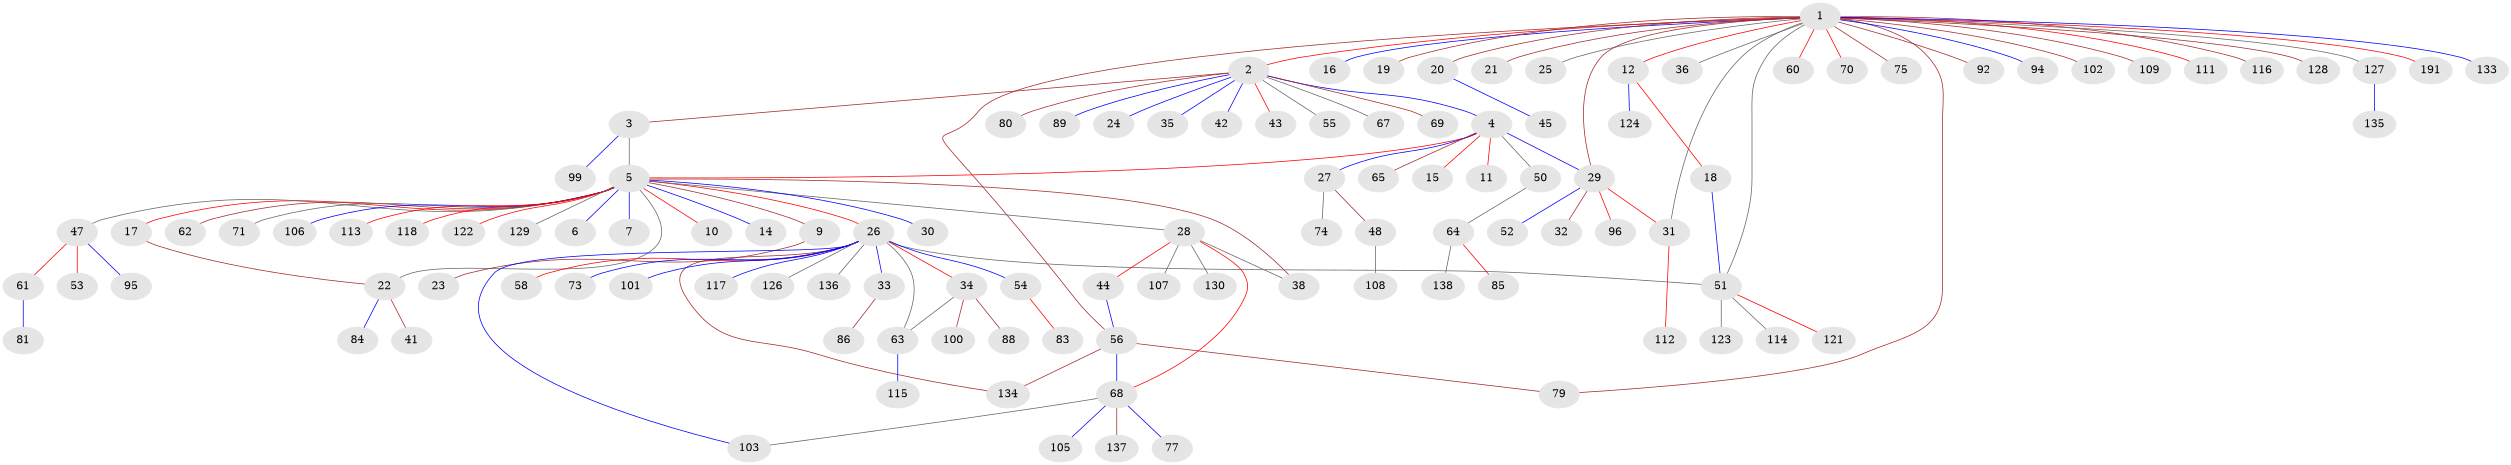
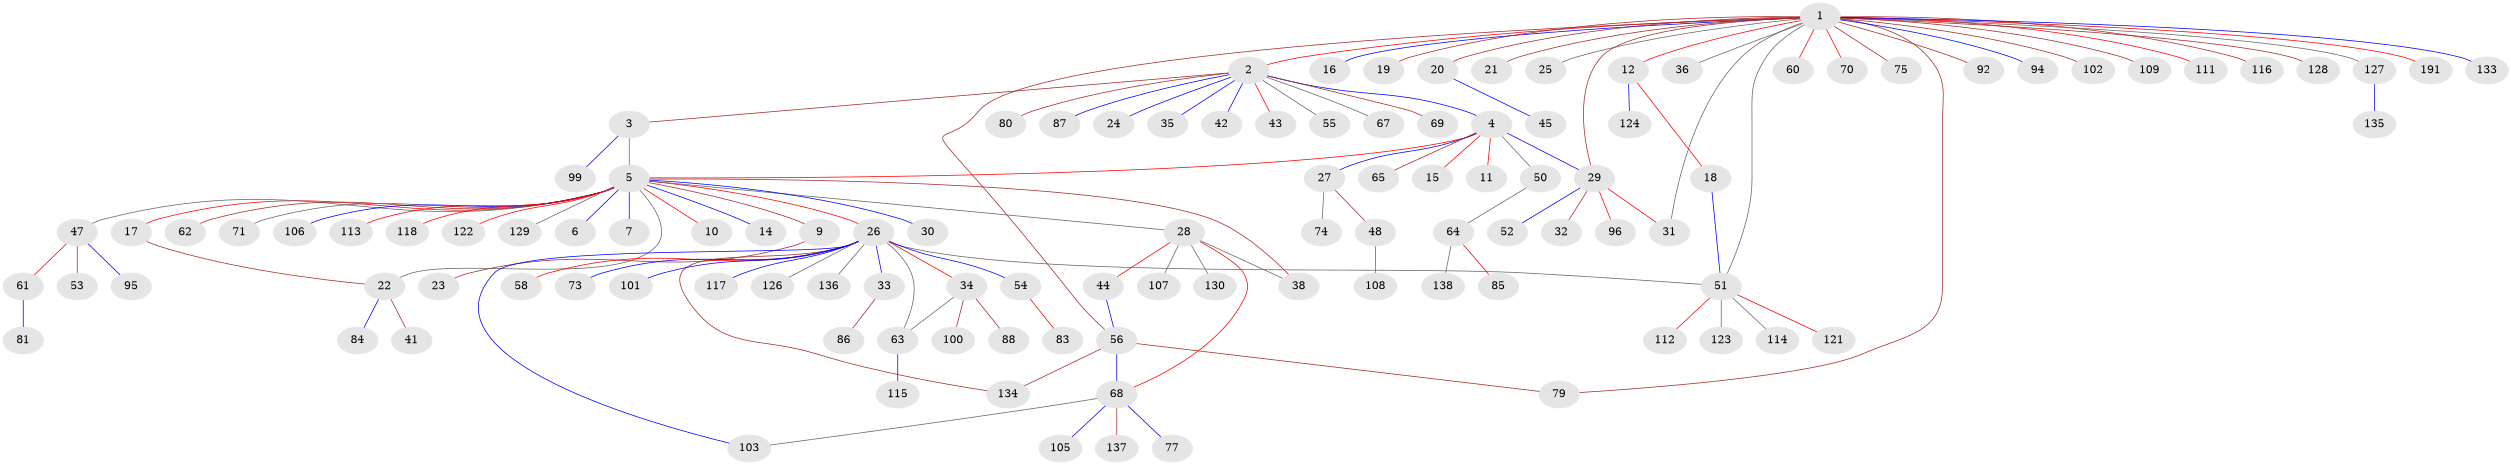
node "89": label "89" -> "87"
edge "31" -- "112": now "51" -- "112"
